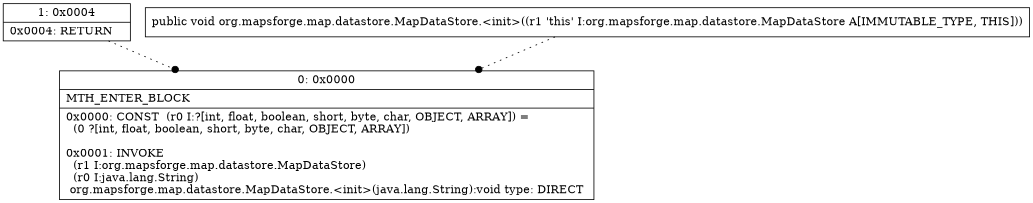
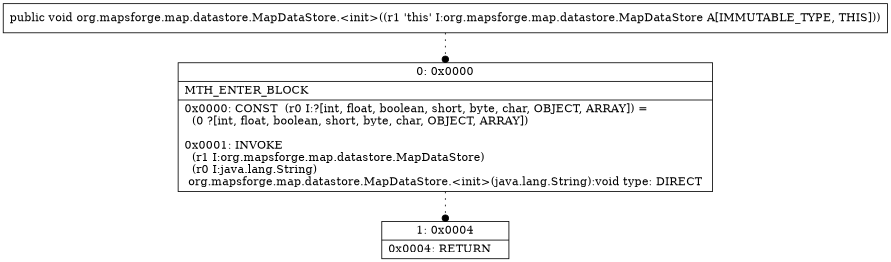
edge "1: 0x0004" -> "0: 0x0000": reversed
